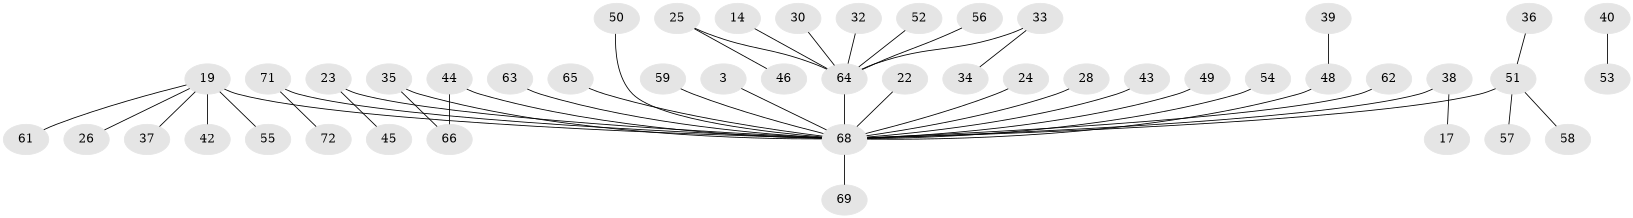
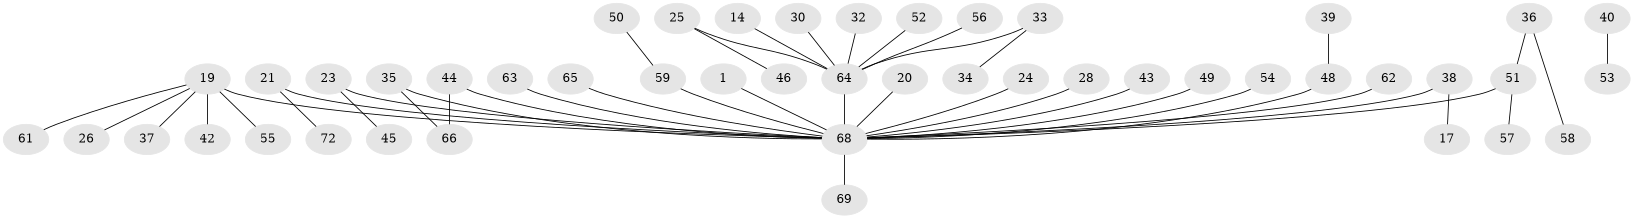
node "71": label "71" -> "21"
node "3": label "3" -> "1"
node "22": label "22" -> "20"
edge "50" -- "68": now "50" -- "59"
edge "51" -- "58": now "36" -- "58"
